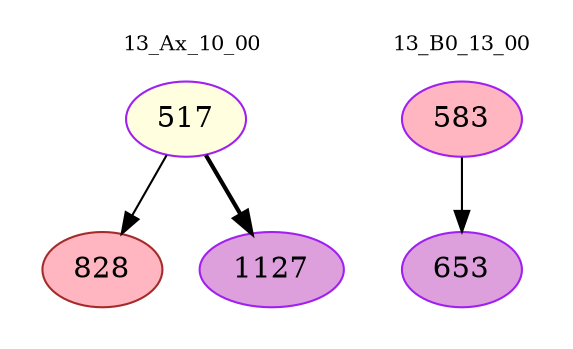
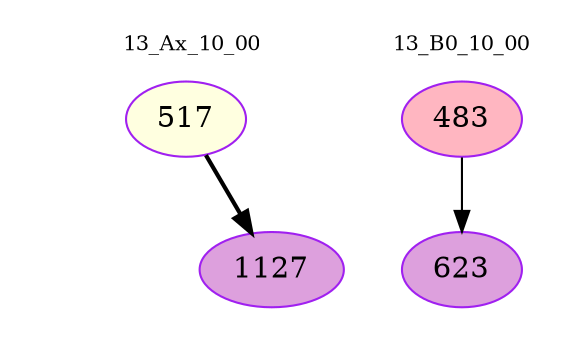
cluster "13_B0_13_00": label "13_B0_13_00" -> "13_B0_10_00"
node "583": label "583" -> "483"
node "828": removed
node "653": label "653" -> "623"
